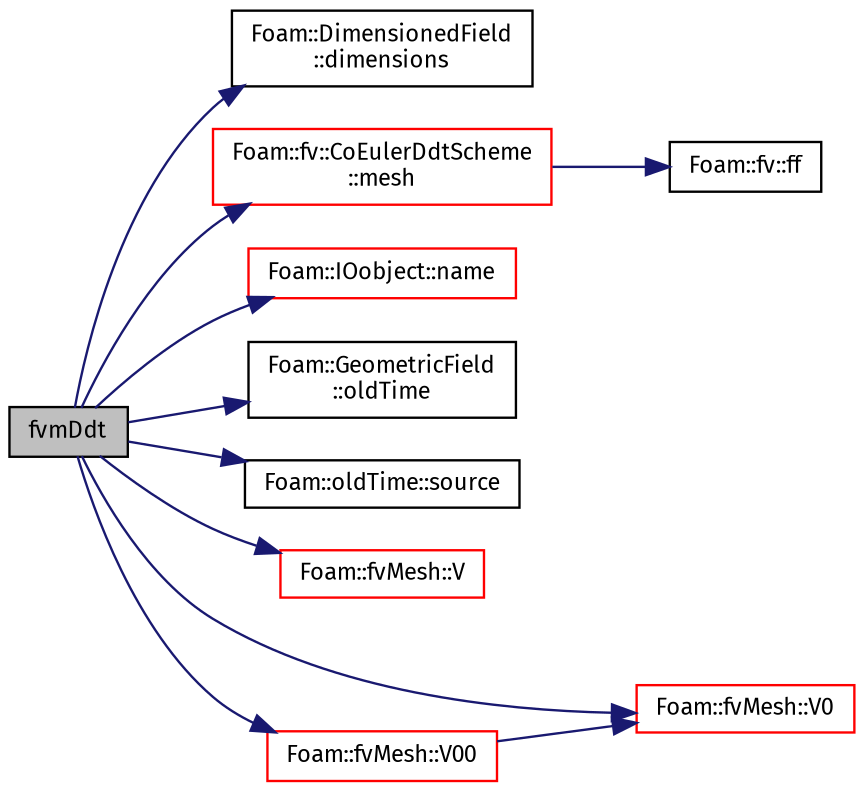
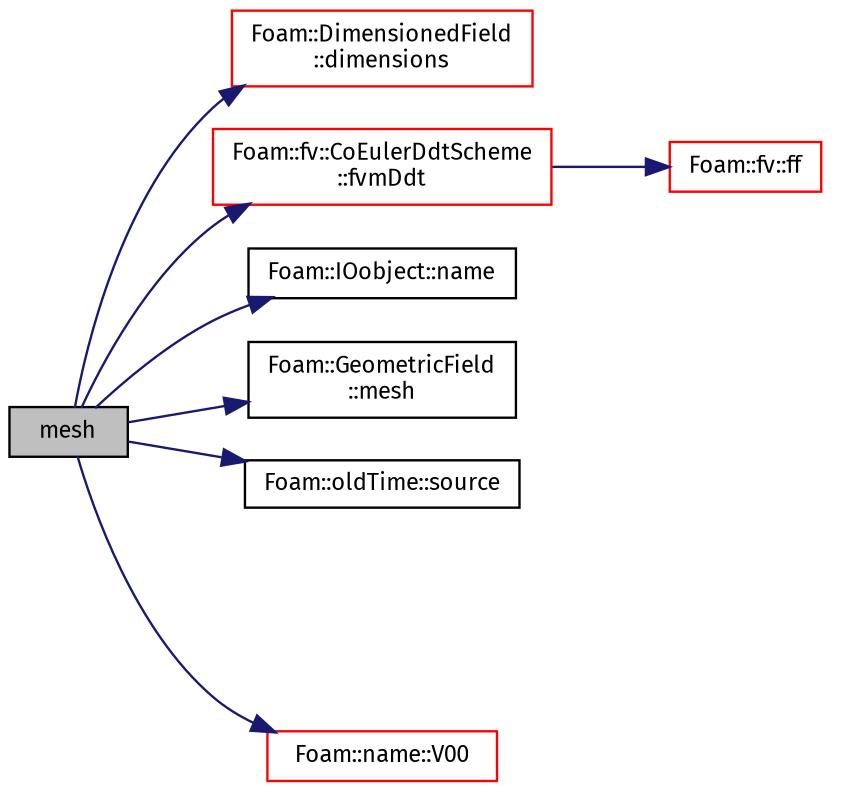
node "Foam::DimensionedField ::dimensions": color black -> red
node "Foam::fv::CoEulerDdtScheme ::mesh": label "Foam::fv::CoEulerDdtScheme ::mesh" -> "Foam::fv::CoEulerDdtScheme ::fvmDdt"
node "Foam::fv::ff": color black -> red
node "Foam::IOobject::name": color red -> black
node "Foam::GeometricField ::oldTime": label "Foam::GeometricField ::oldTime" -> "Foam::GeometricField ::mesh"
node "fvmDdt": label "fvmDdt" -> "mesh"
node "Foam::fvMesh::V": removed
node "Foam::fvMesh::V0": removed
node "Foam::fvMesh::V00": label "Foam::fvMesh::V00" -> "Foam::name::V00"
